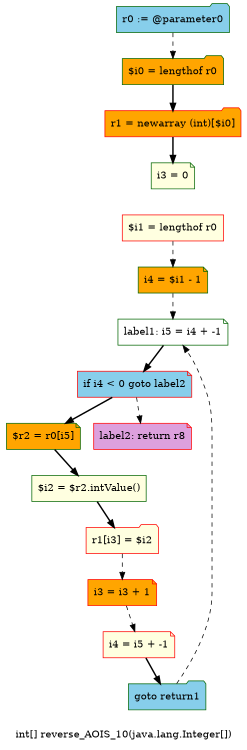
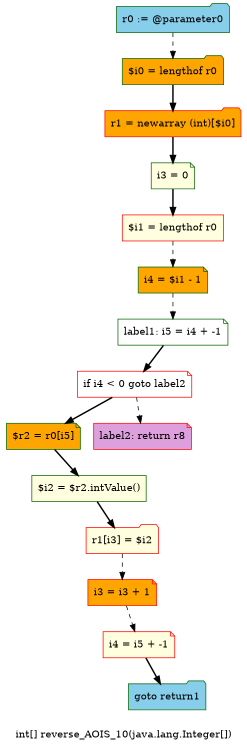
edge "i3 = 0" -> "$i1 = lengthof r0": added
node "if i4 < 0 goto label2": fillcolor skyblue -> white
edge "goto return1" -> "label1: i5 = i4 + -1": removed
